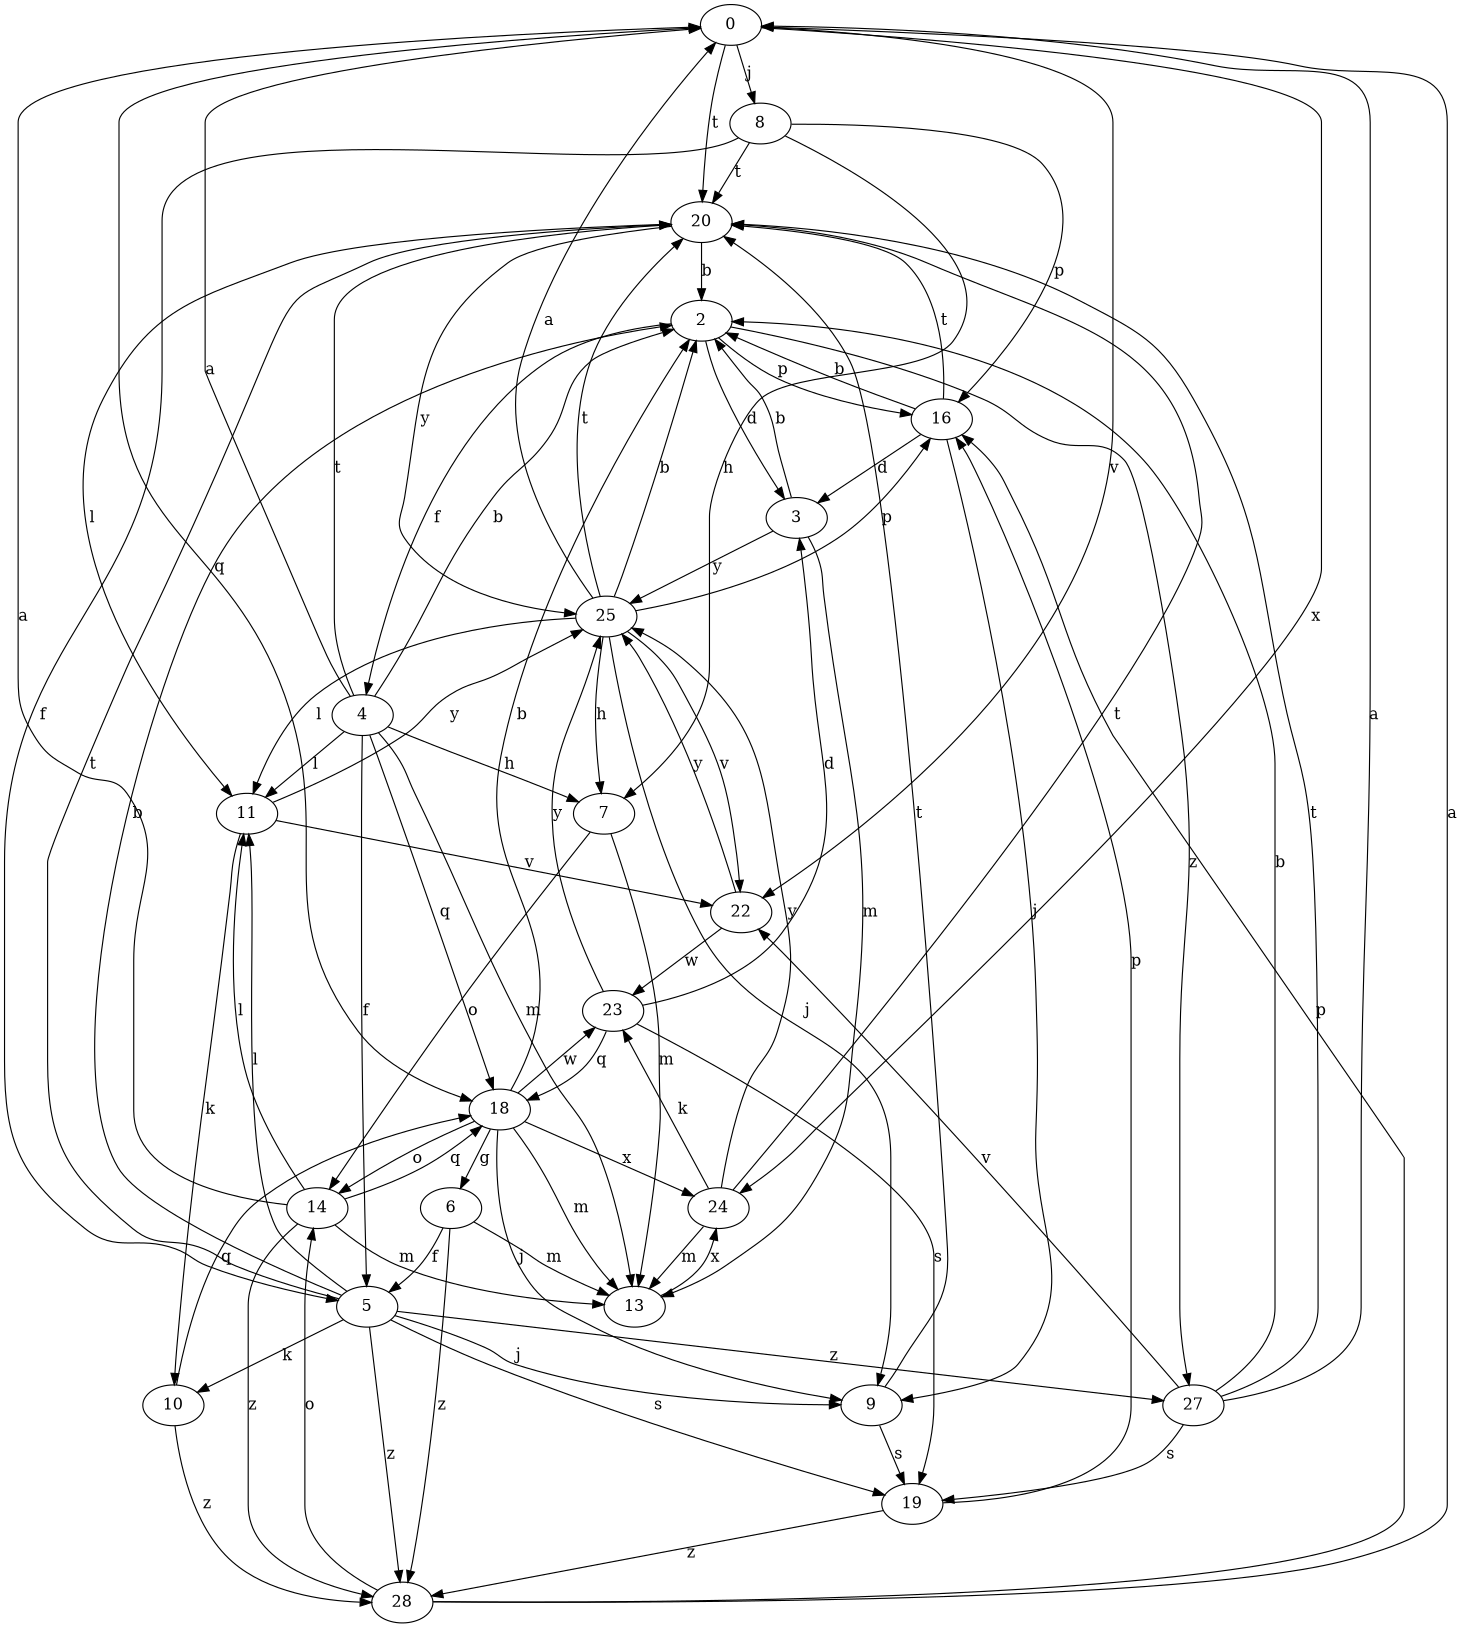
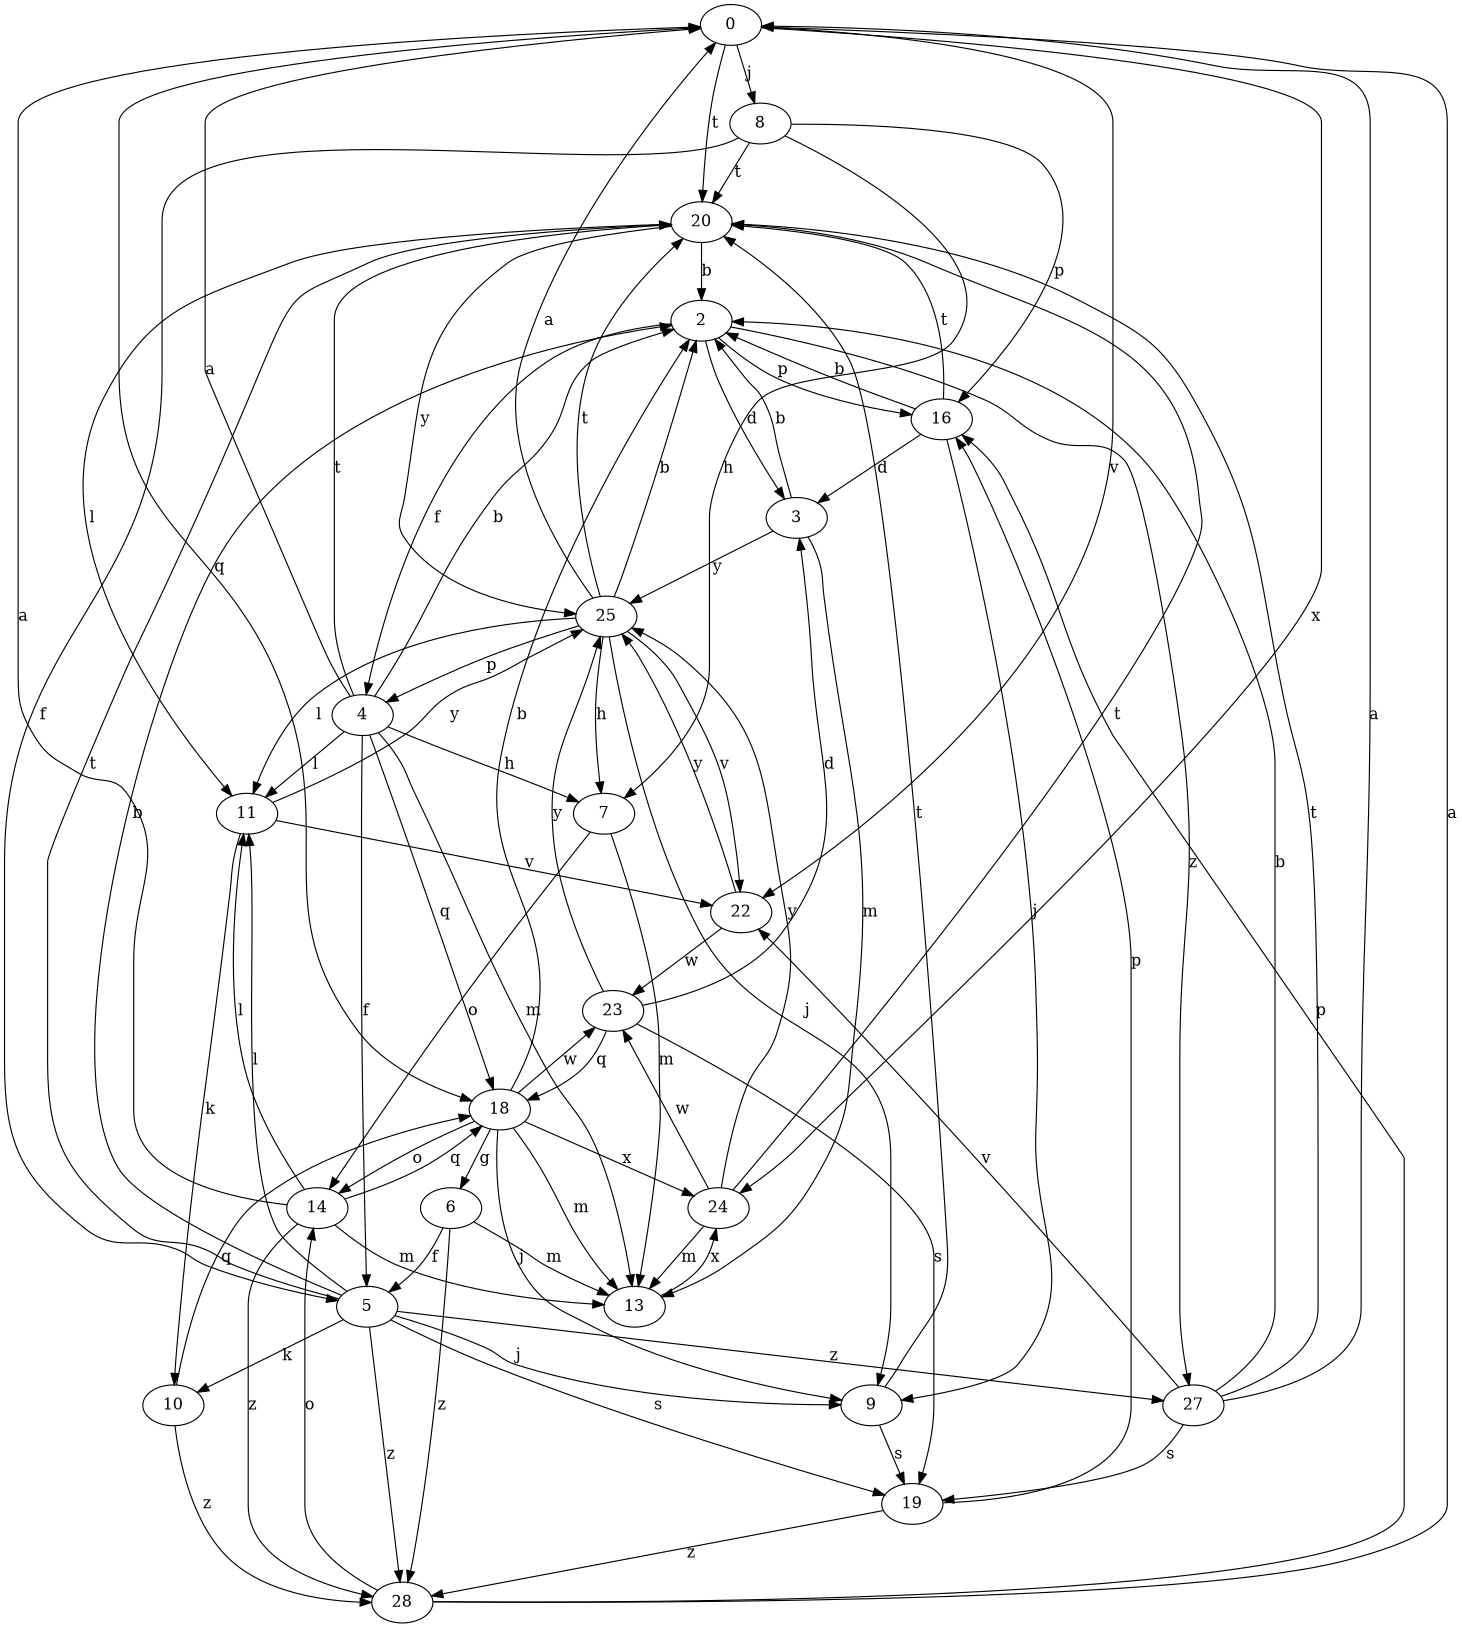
edge "25" -> "16": now "25" -> "4"
edge "24" -> "23": label "k" -> "w"
